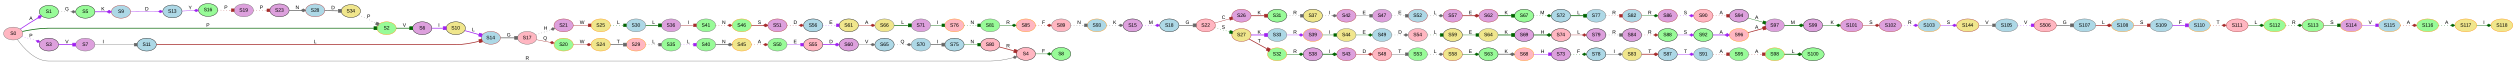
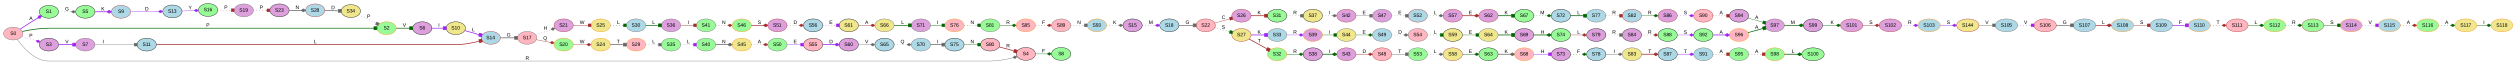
node "S506": label "S506" -> "S106"
edge "S114" -> "S115": style solid -> dotted
edge "S96" -> "S97": color brown -> darkgreen
node "S74": fillcolor lightpink -> palegreen
